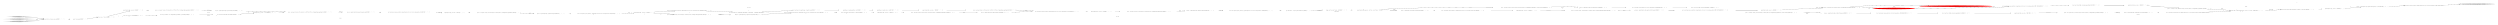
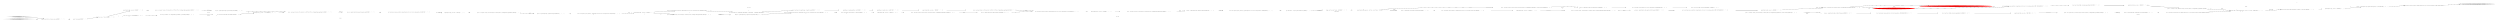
node "testStoppedConsumeDuringCompletion['1', '0', '0']": removed
